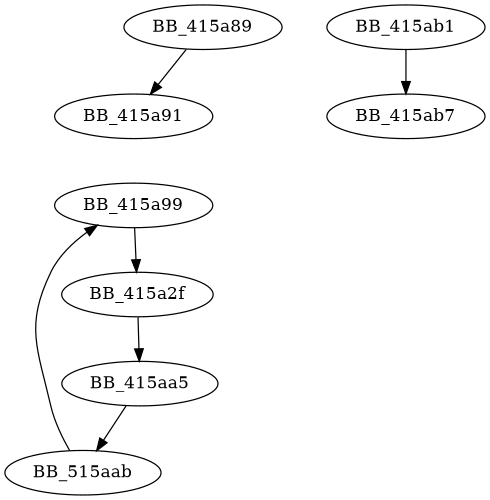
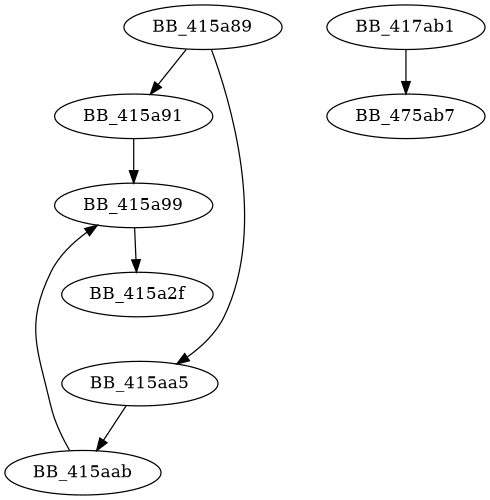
node "BB_415ab1": label "BB_415ab1" -> "BB_417ab1"
node "BB_415ab7": label "BB_415ab7" -> "BB_475ab7"
edge "BB_415a91" -> "BB_415a99": added
edge "BB_415a2f" -> "BB_415aa5": now "BB_415a89" -> "BB_415aa5"
node "BB_515aab": label "BB_515aab" -> "BB_415aab"
